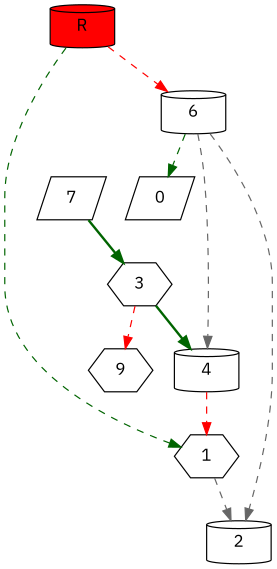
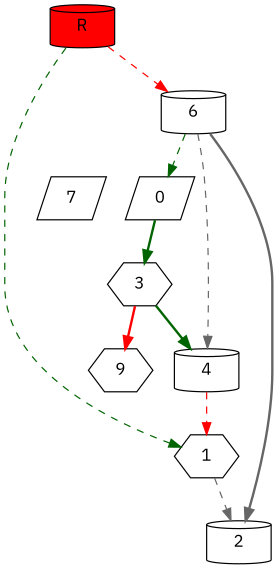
edge "7" -> "3": now "0" -> "3"
edge "6" -> "2": style dashed -> bold
edge "3" -> "9": style dashed -> bold
